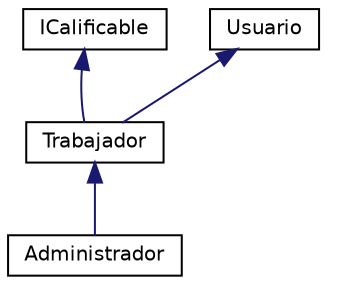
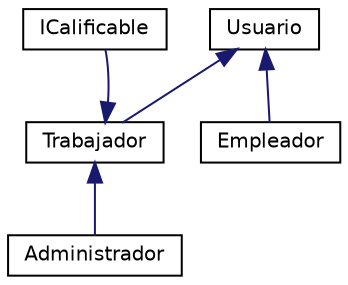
edge "Trabajador" -> "ICalificable": reversed
node "Empleador": added
